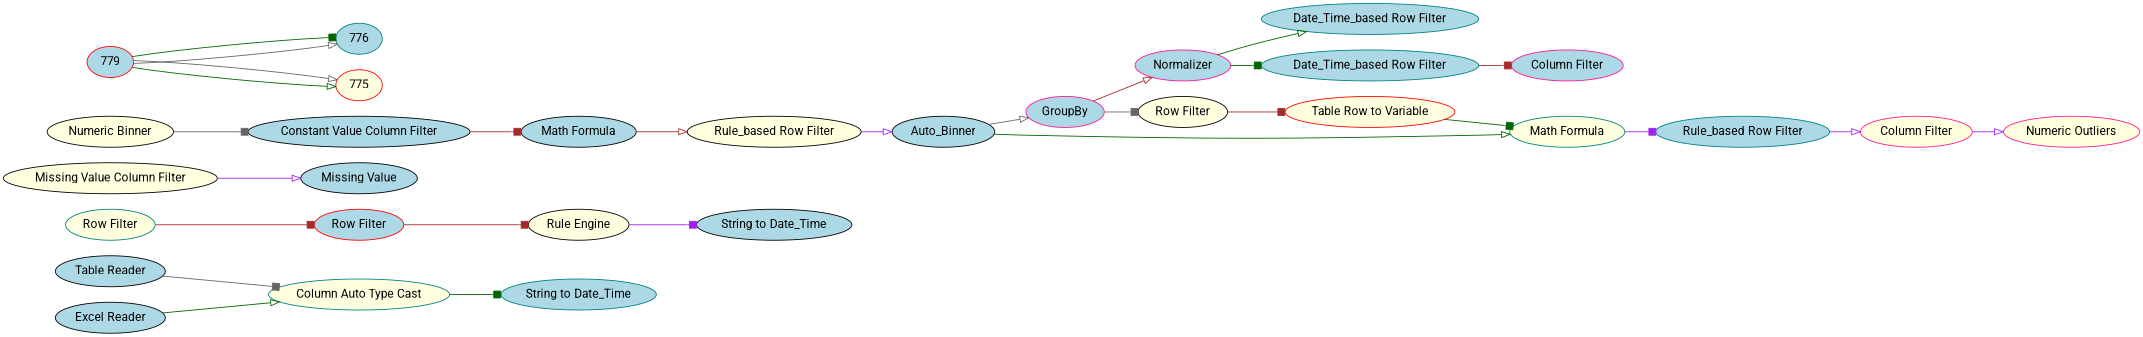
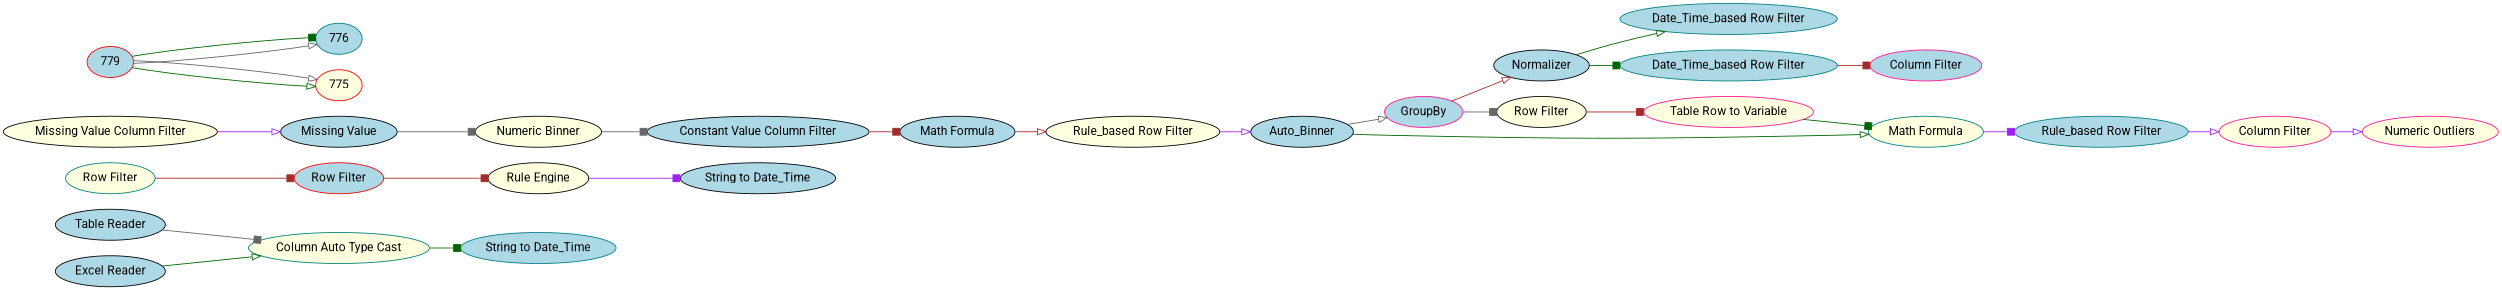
node "Normalizer": color deeppink -> black
node "Table Row to Variable": color red -> deeppink
edge "Missing Value" -> "Numeric Binner": added
